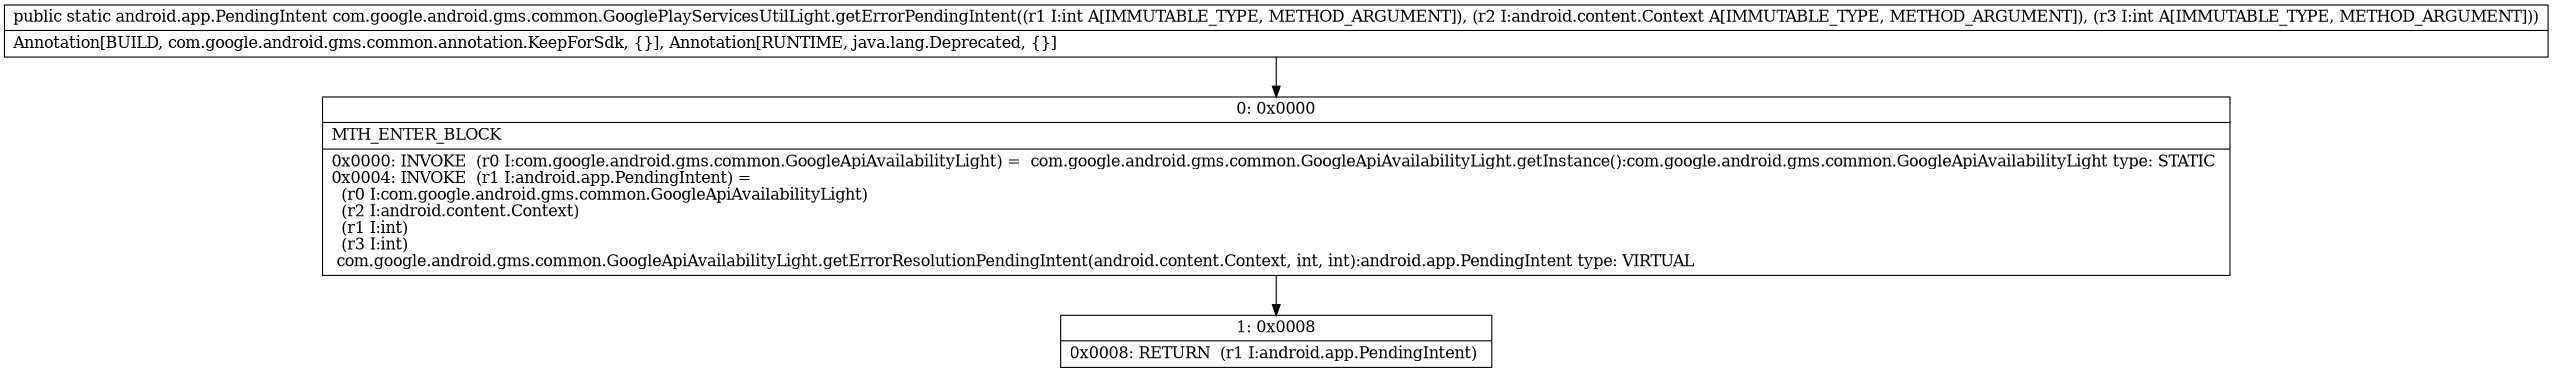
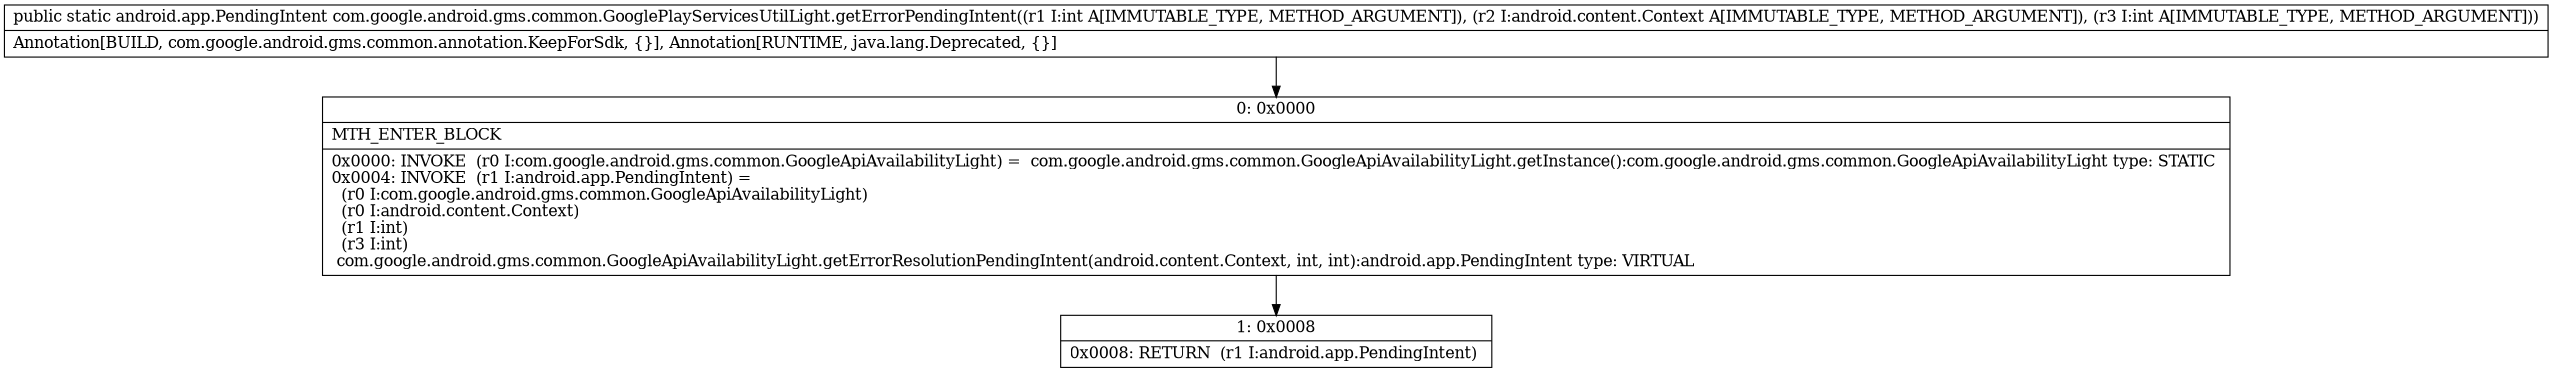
node "0: 0x0000": text "(r2 I:android.content.Context)" -> "(r0 I:android.content.Context)"
